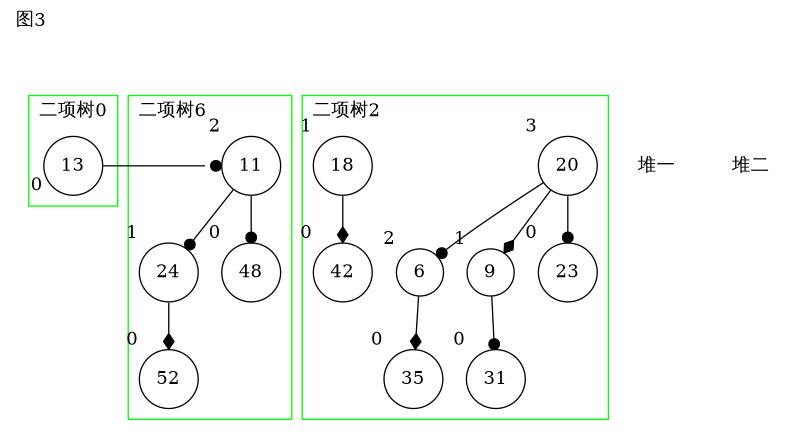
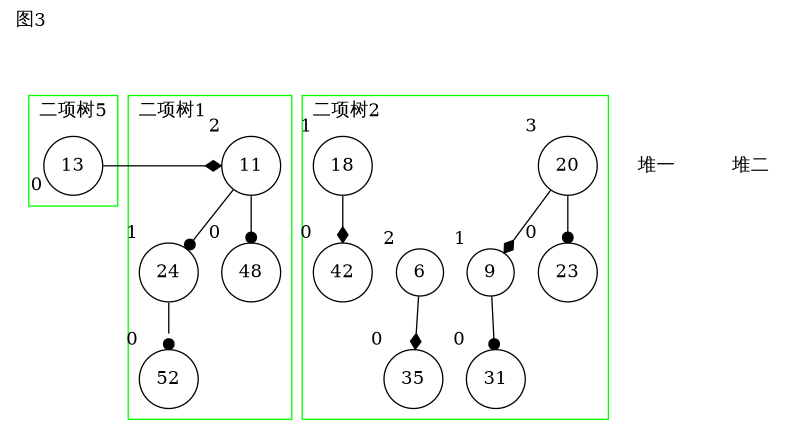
cluster "二项树0": label "二项树0" -> "二项树5"
cluster "二项树6": label "二项树6" -> "二项树1"
edge "13 0" -> "11 2": arrowhead dot -> diamond
edge "20 3" -> "6 2": removed
edge "24 1" -> "52 0": arrowhead diamond -> dot
